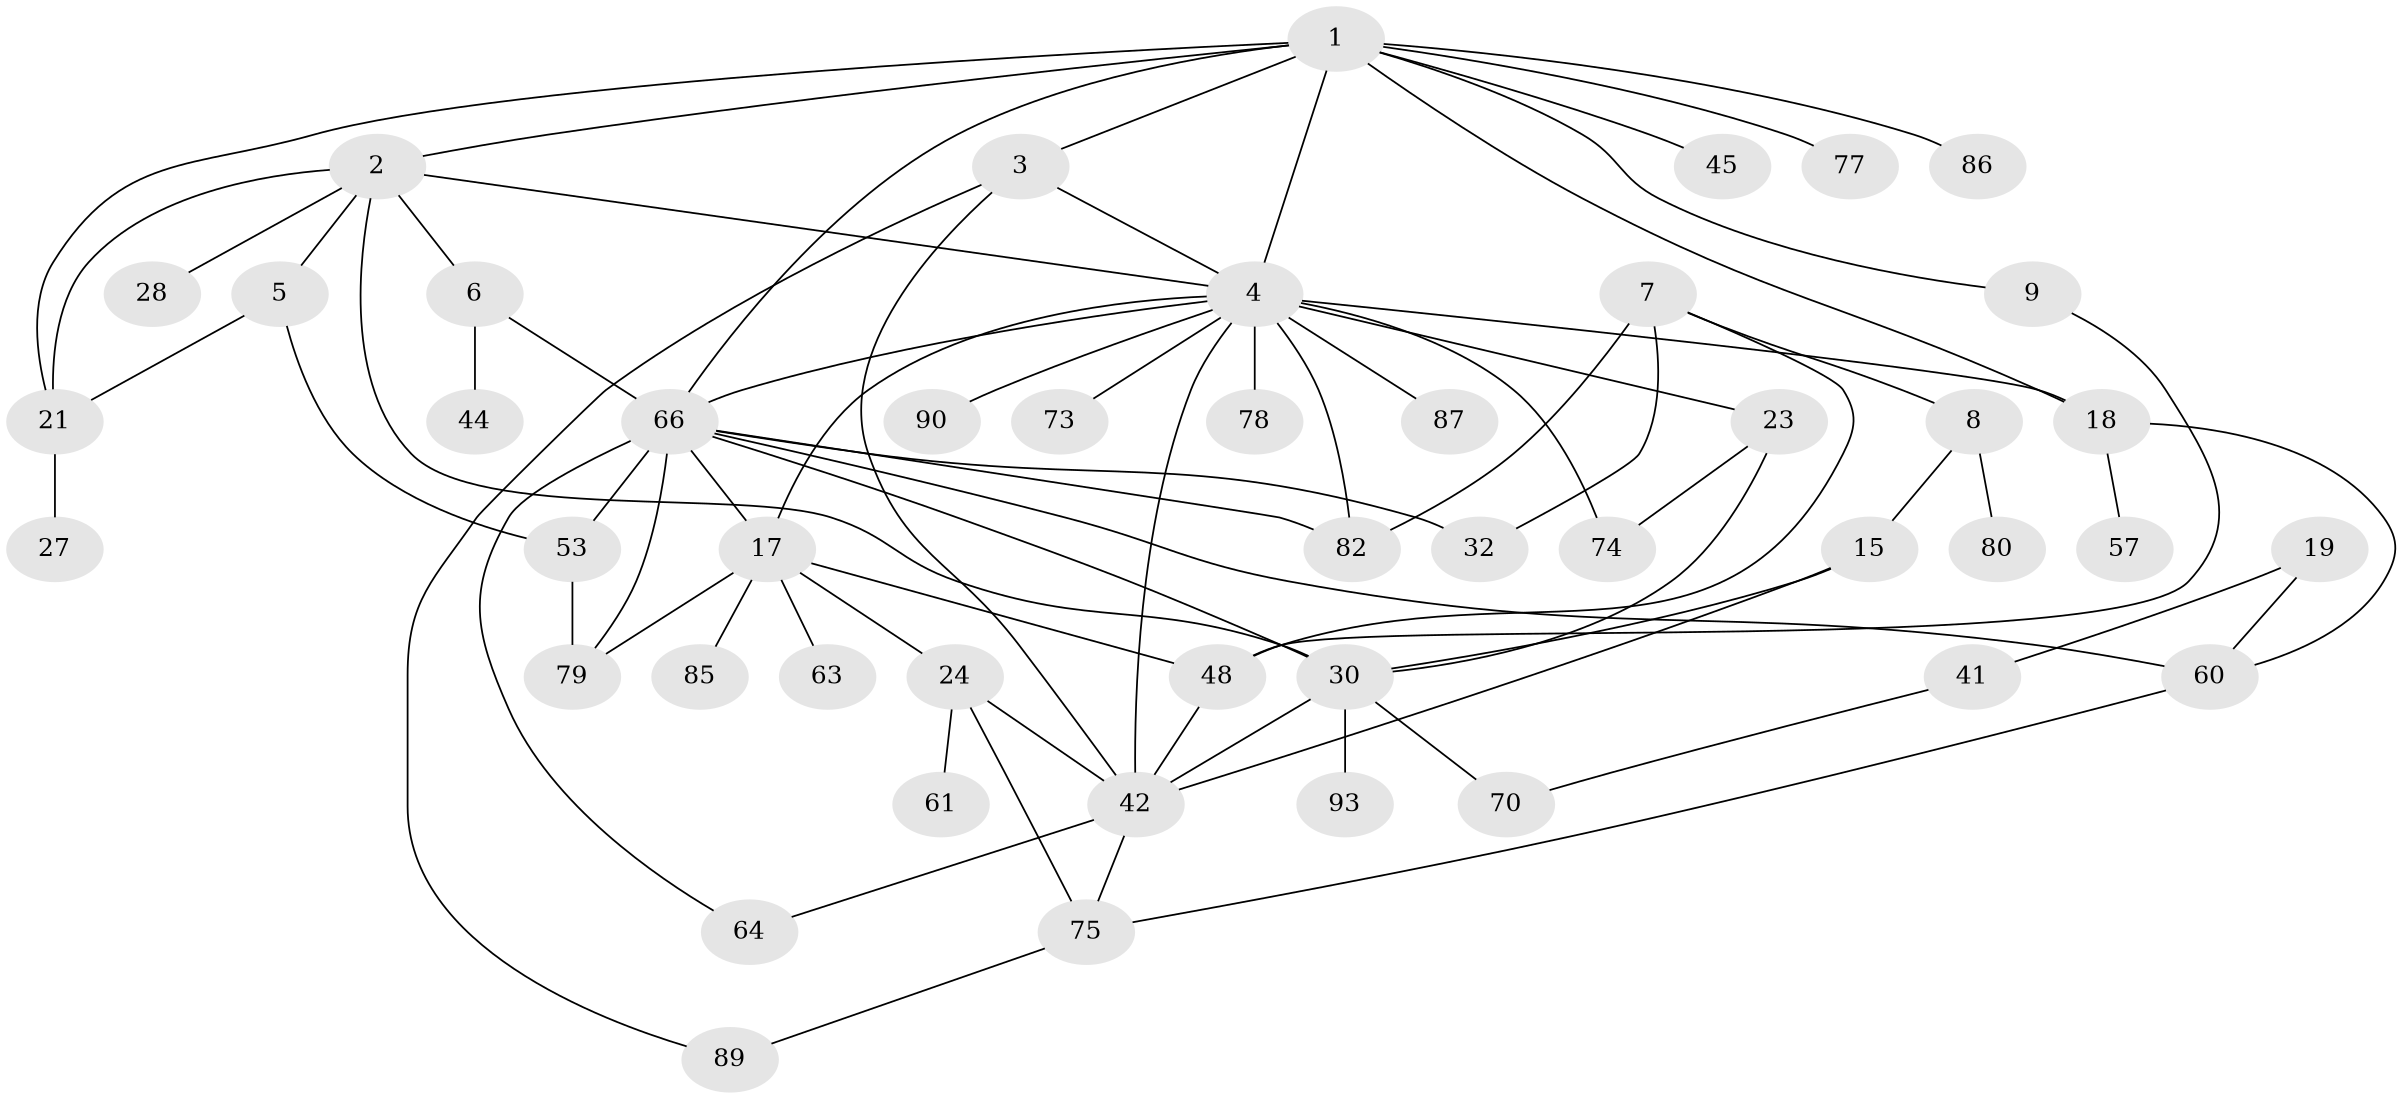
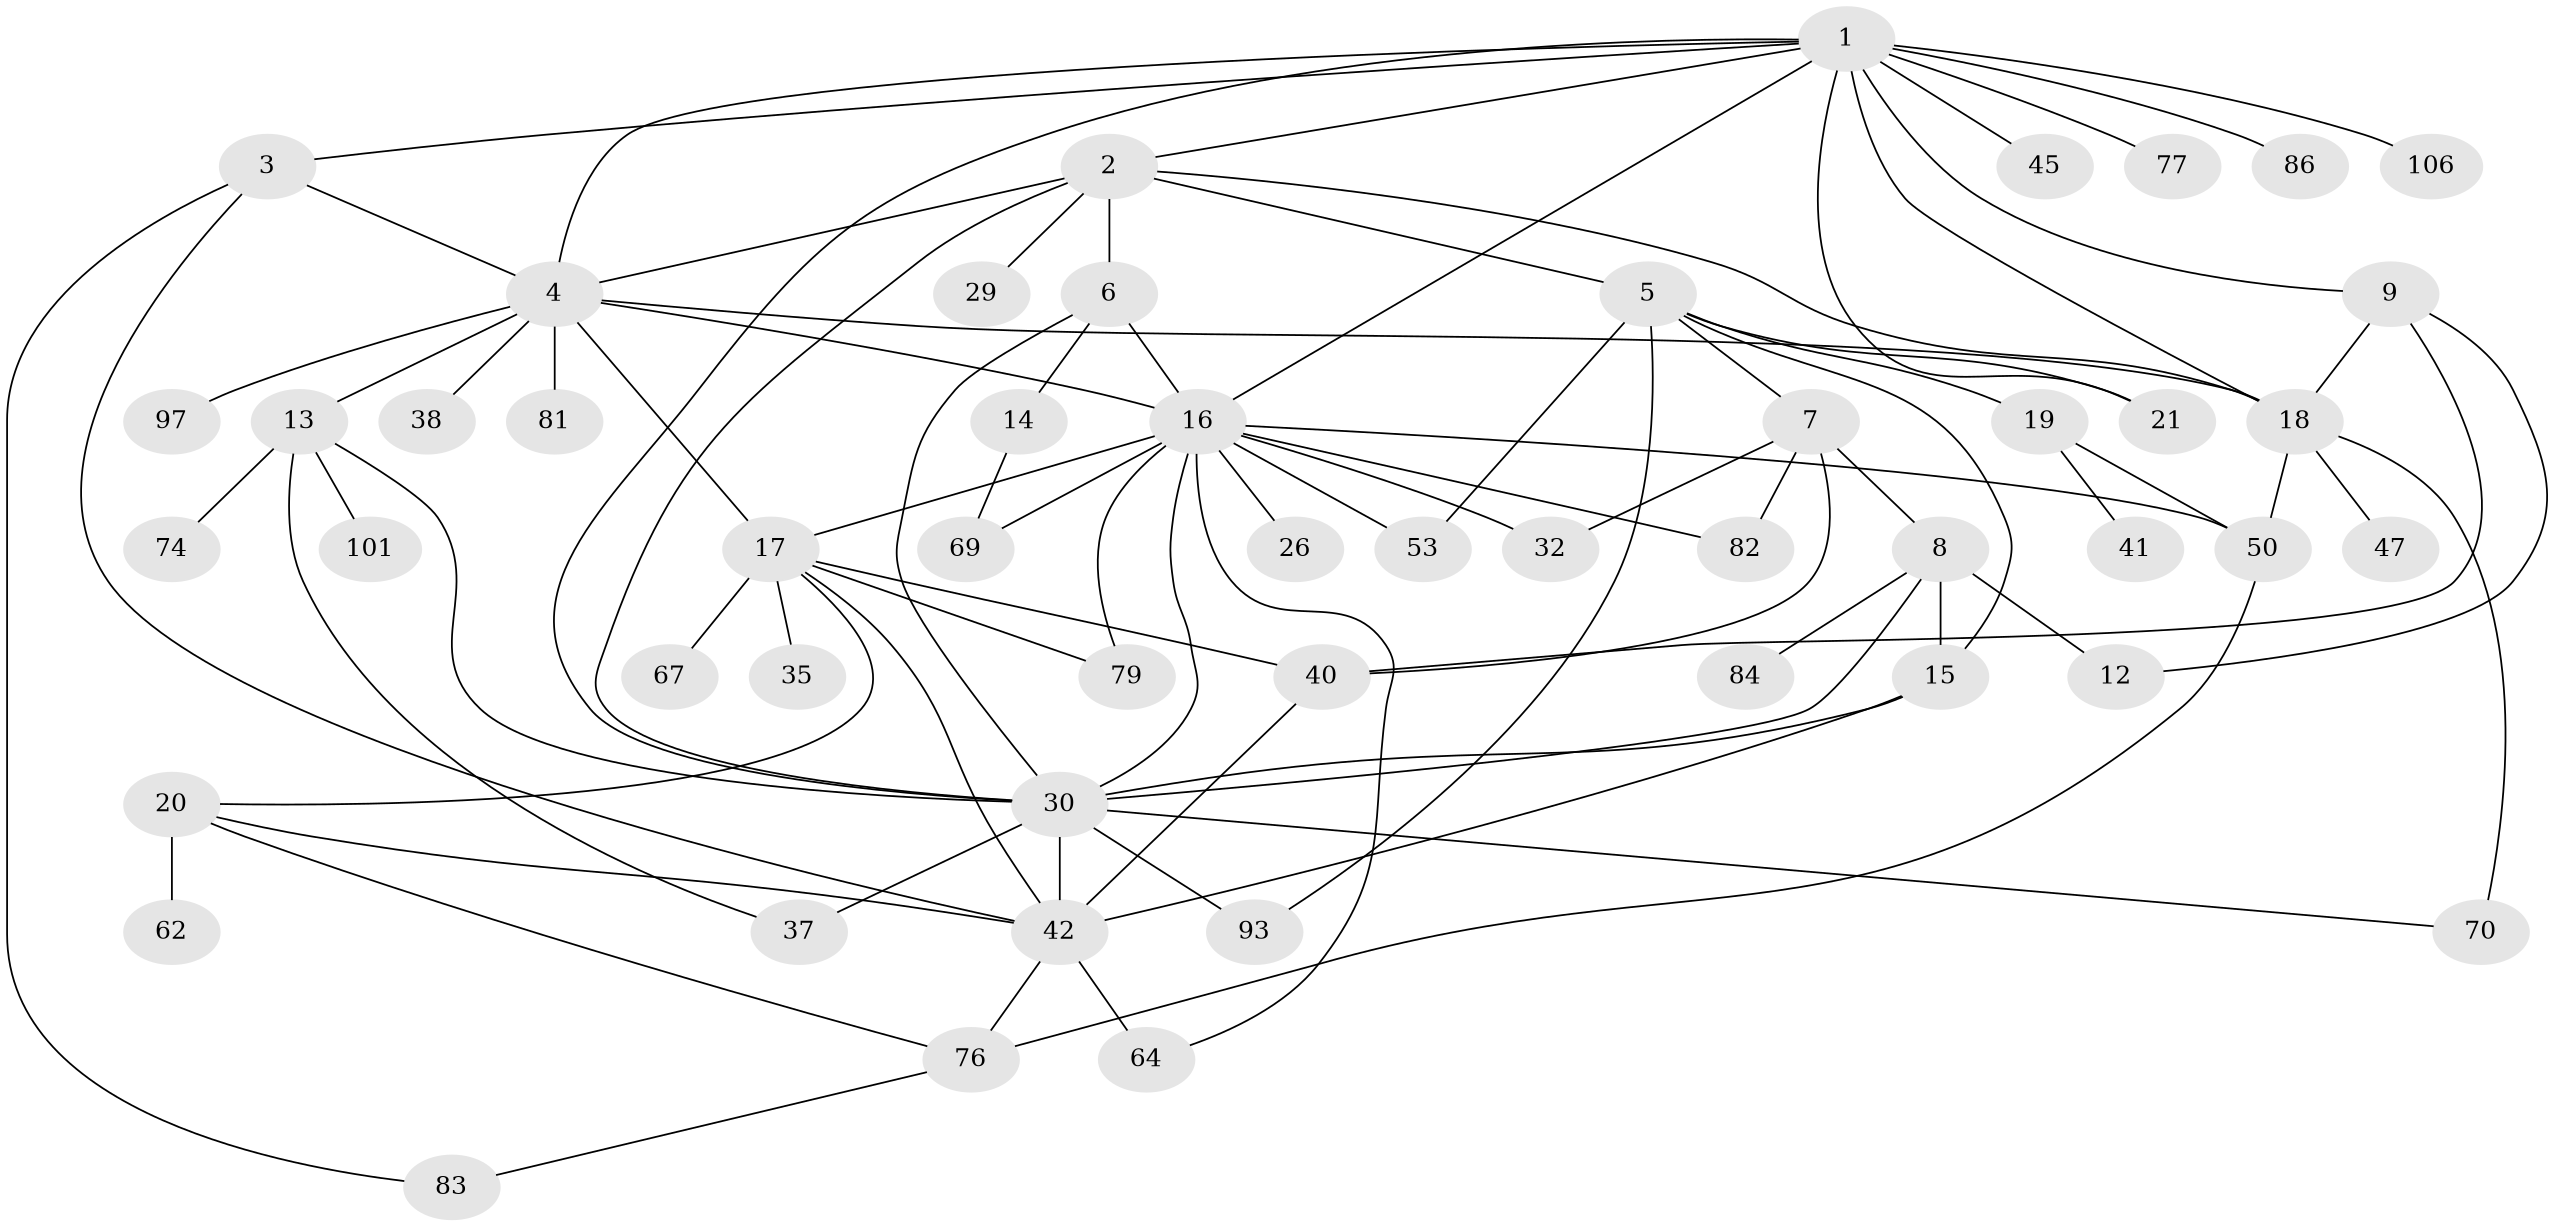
node "106": added
edge "2" -- "21": now "2" -- "18"
edge "1" -- "30": added
node "28": label "28" -> "29"
edge "5" -- "7": added
edge "9" -- "18": added
edge "5" -- "19": added
edge "4" -- "74": removed
edge "4" -- "82": removed
edge "5" -- "15": added
node "44": label "44" -> "14"
node "66": label "66" -> "16"
node "90": label "90" -> "97"
node "73": removed
node "78": label "78" -> "38"
node "87": label "87" -> "81"
node "23": label "23" -> "13"
edge "6" -- "30": added
edge "4" -- "42": now "17" -- "42"
node "27": removed
node "101": added
node "69": added
node "26": added
node "80": label "80" -> "84"
node "57": label "57" -> "47"
edge "53" -- "79": removed
edge "5" -- "93": added
node "85": label "85" -> "35"
node "63": label "63" -> "67"
node "24": label "24" -> "20"
node "48": label "48" -> "40"
node "12": added
node "60": label "60" -> "50"
edge "41" -- "70": now "18" -- "70"
edge "8" -- "30": added
node "61": label "61" -> "62"
node "37": added
node "75": label "75" -> "76"
node "89": label "89" -> "83"
